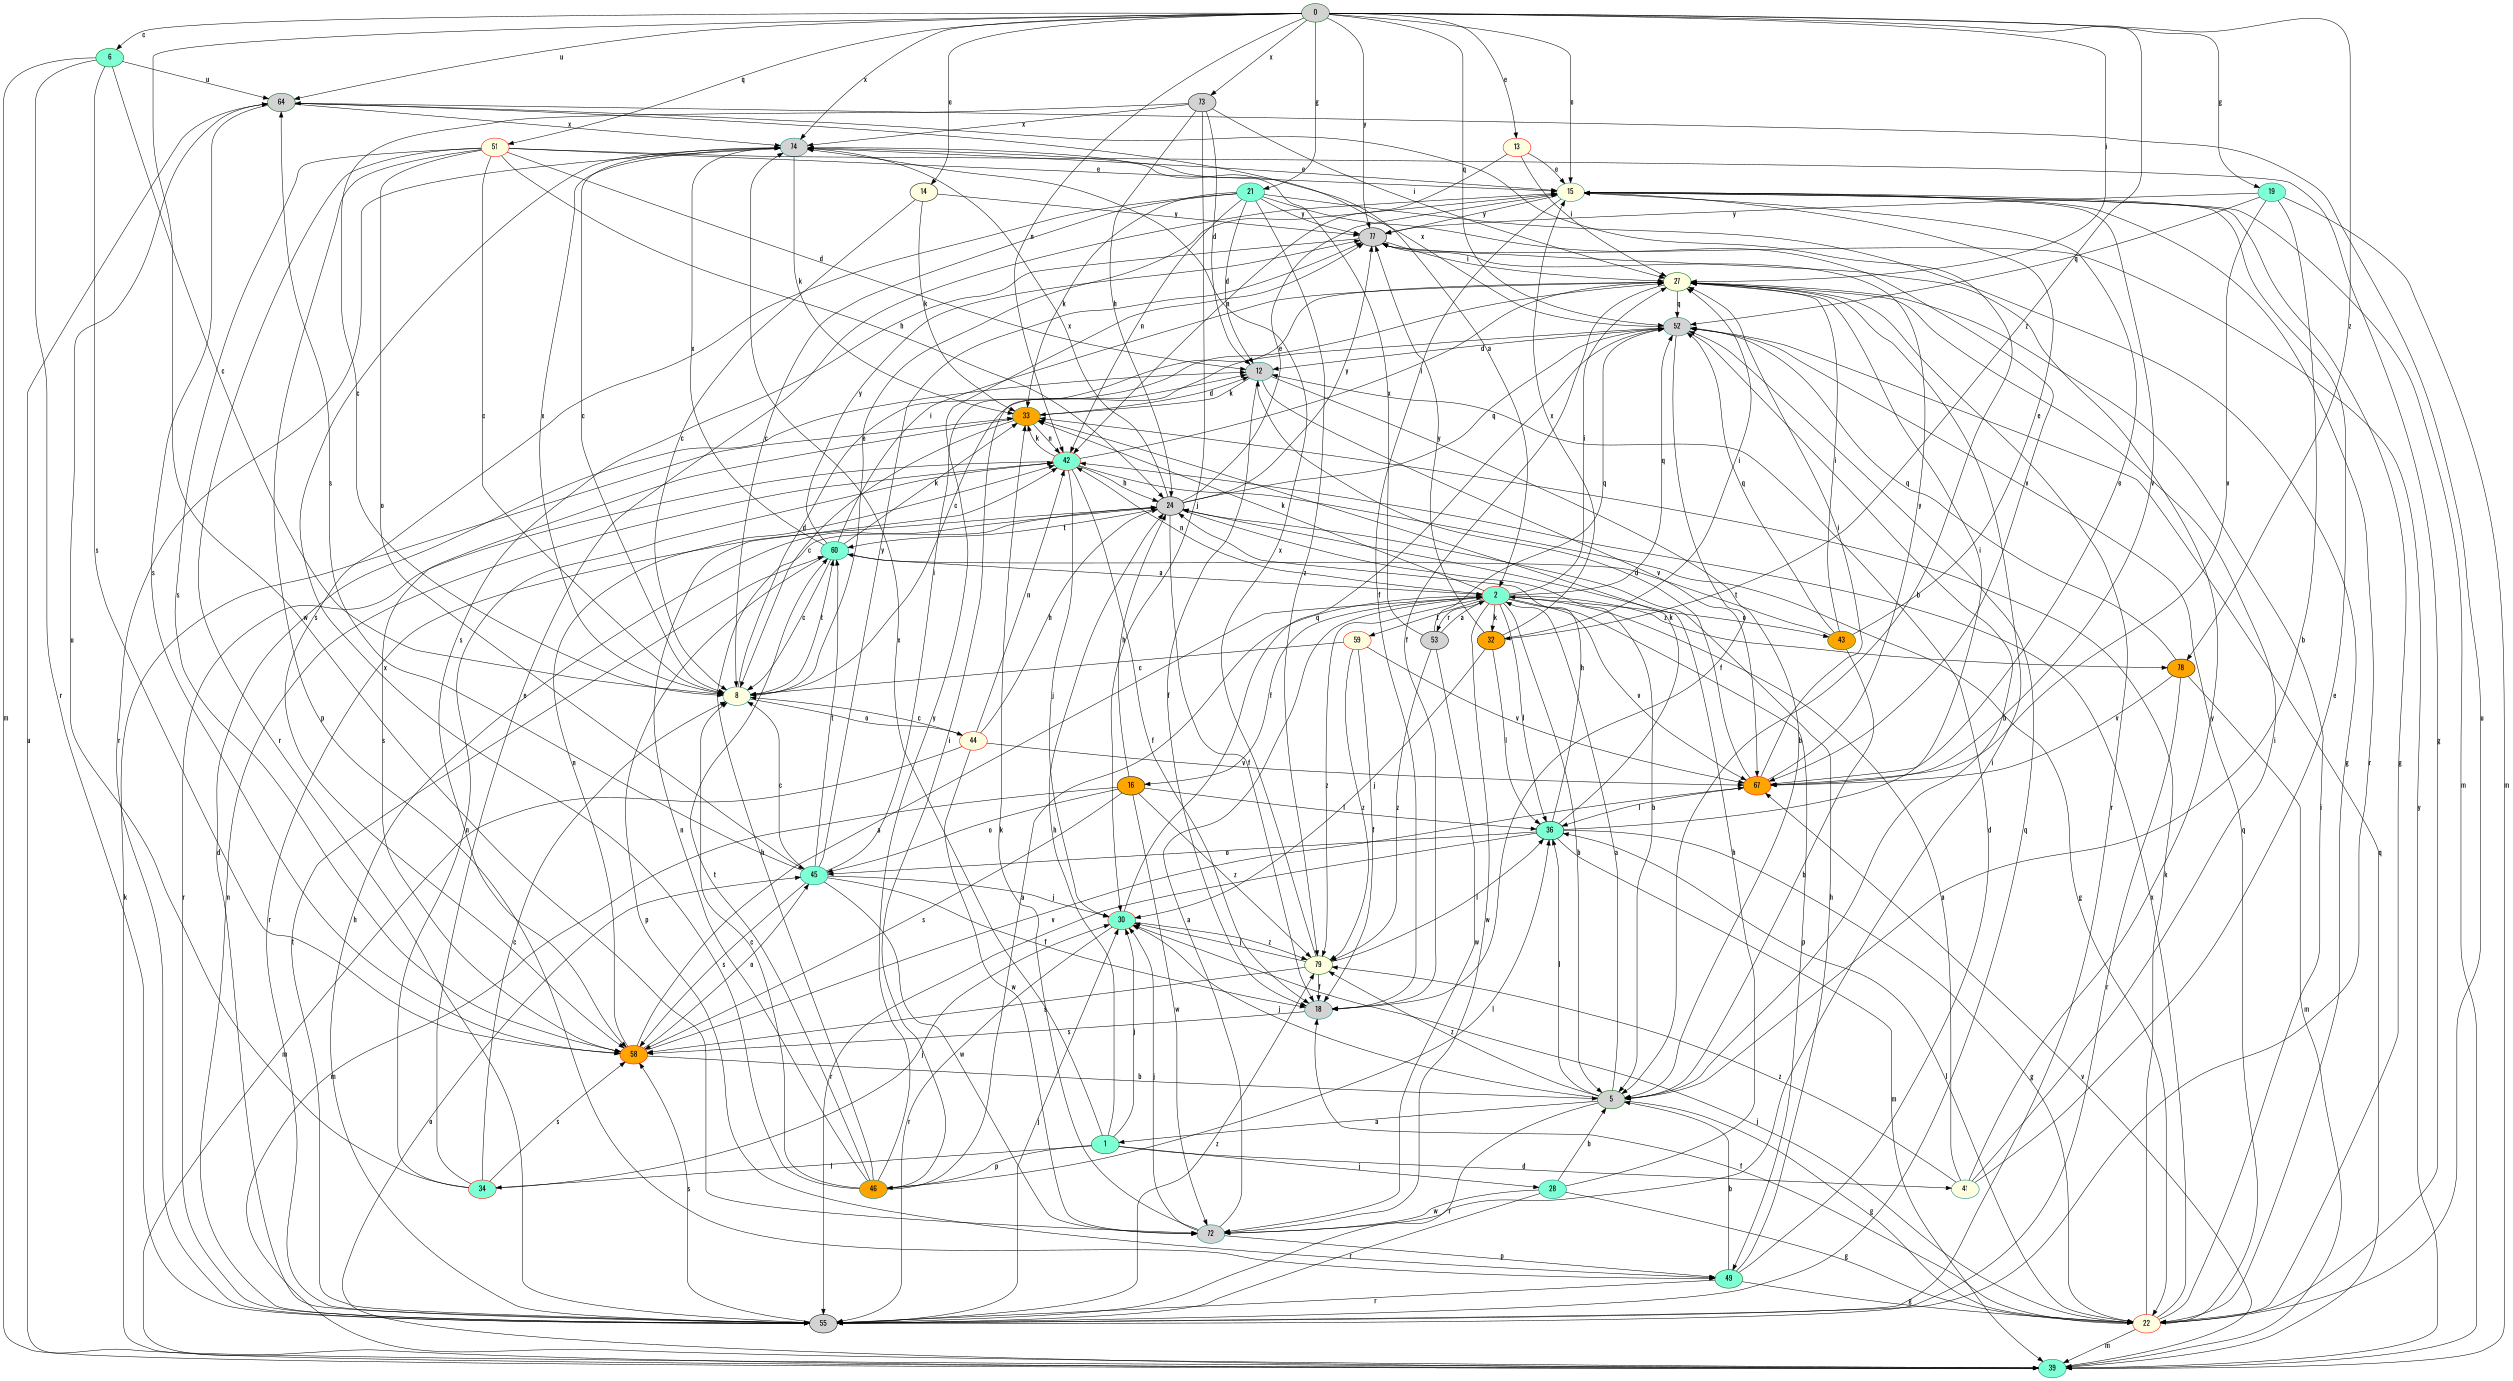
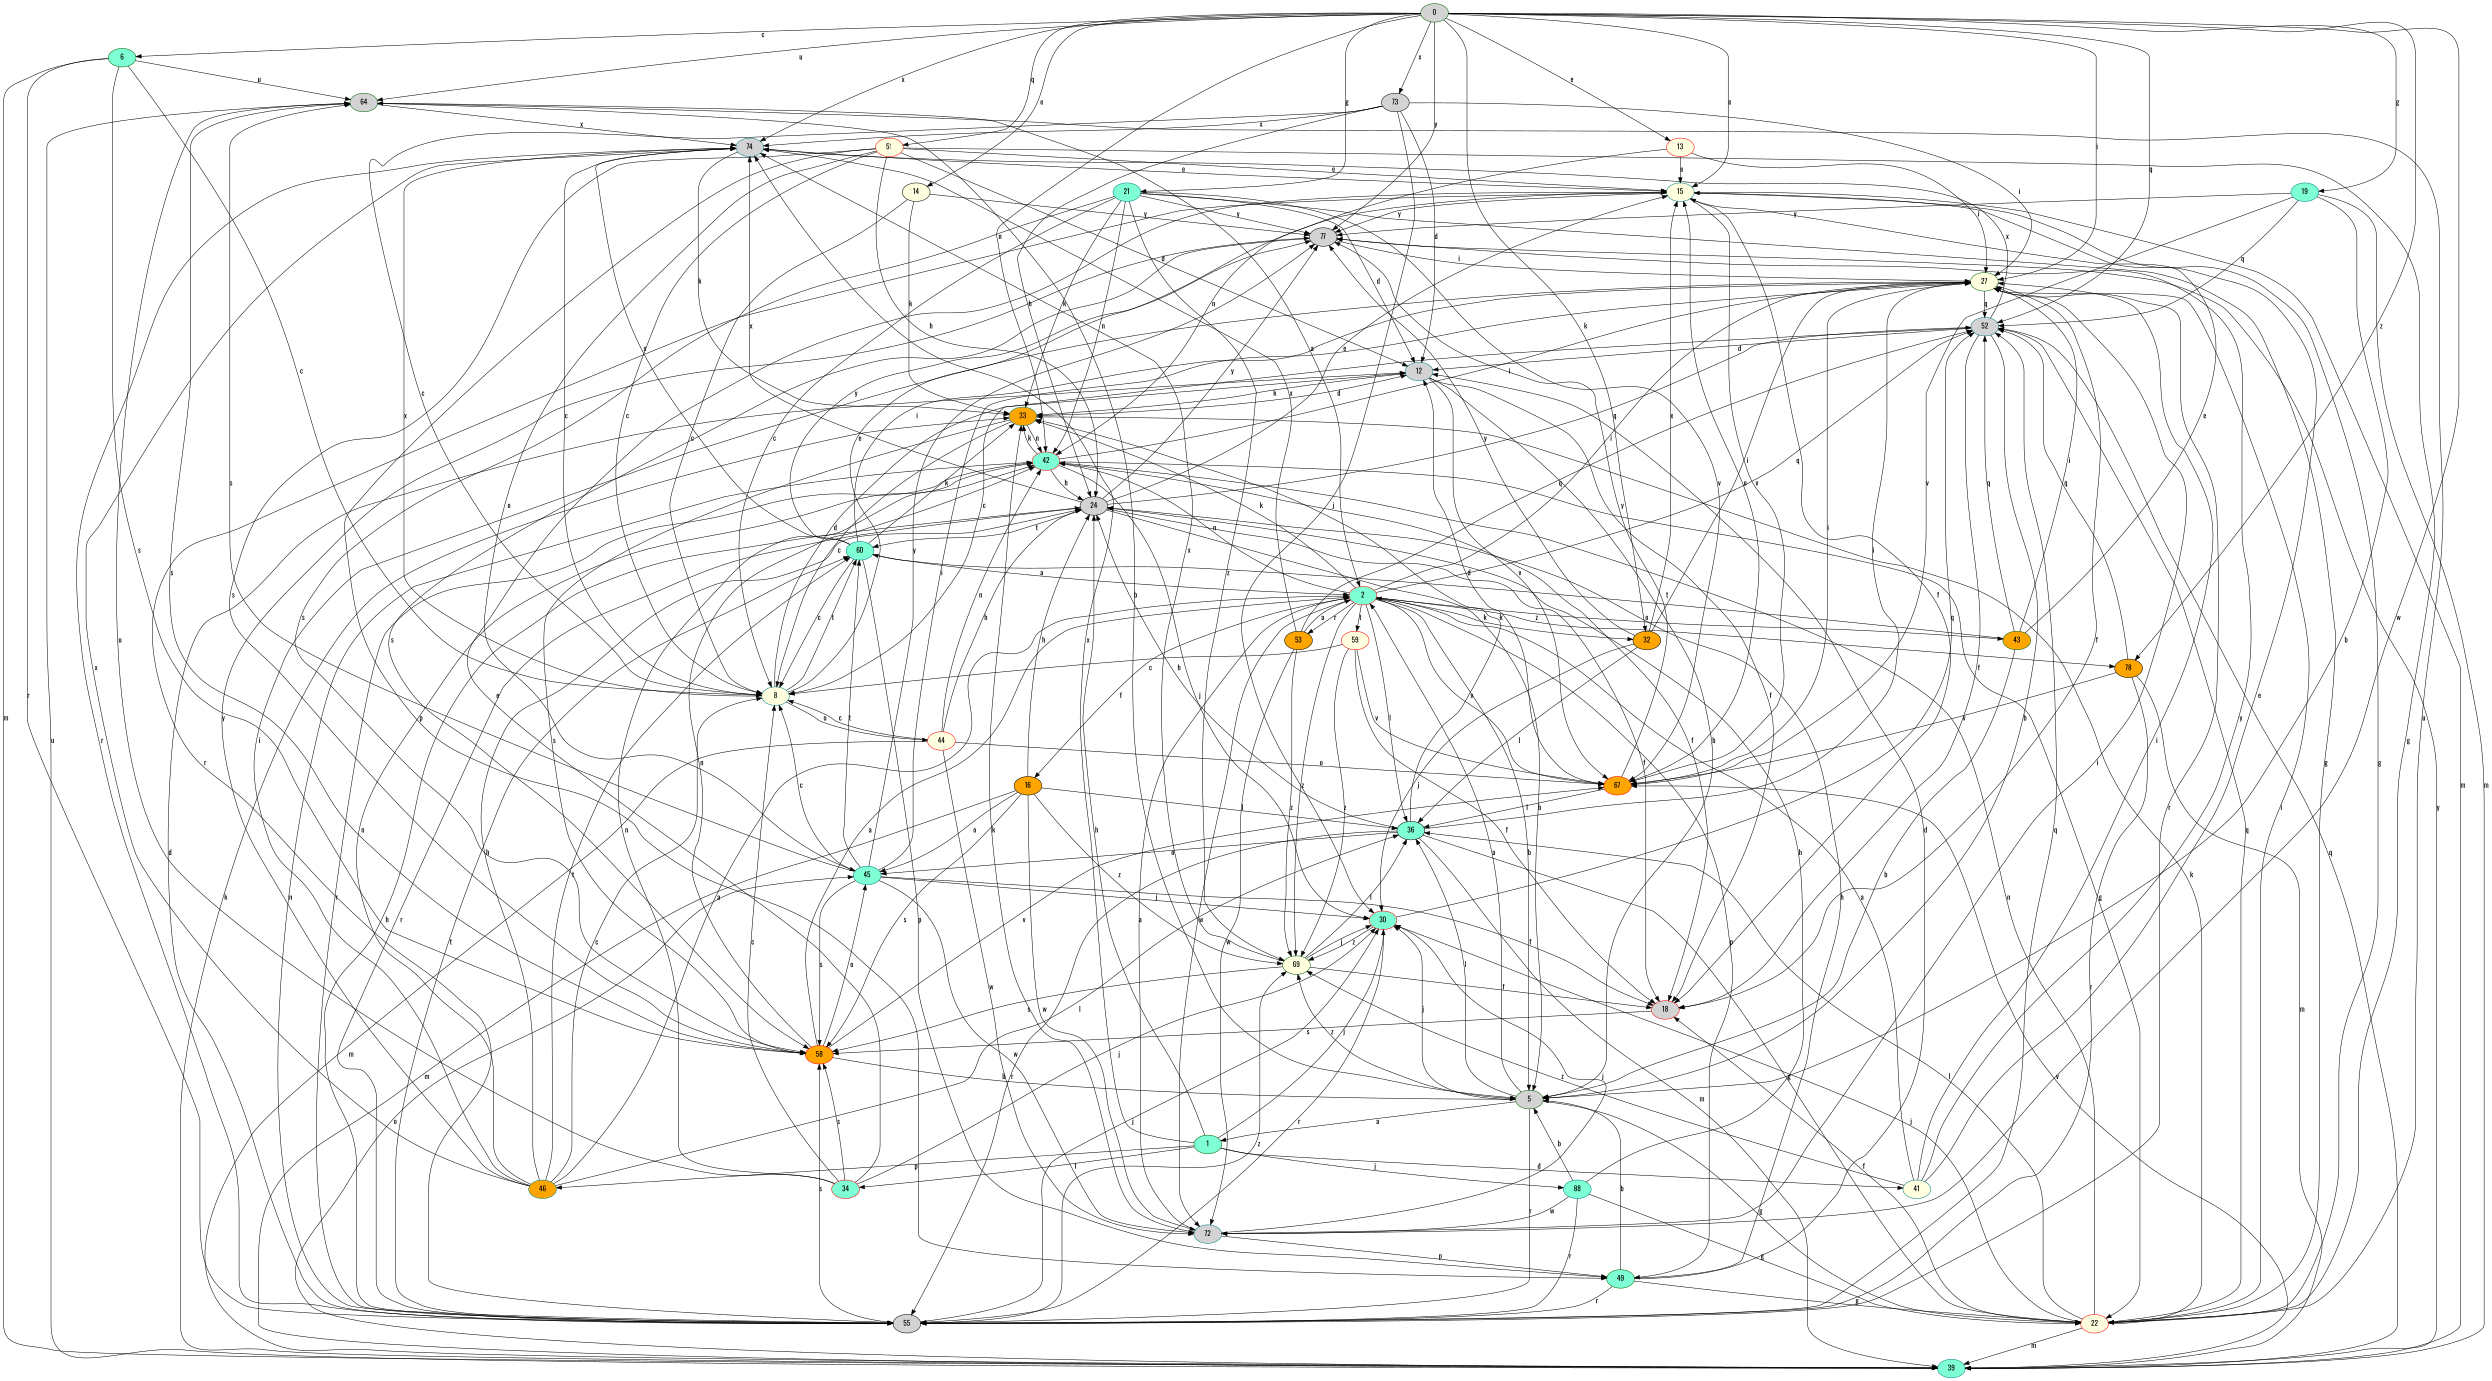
edge "0" -> "32": label "z" -> "k"
node "53": fillcolor lightgrey -> orange
edge "44" -> "67": label "v" -> "o"
edge "51" -> "55": removed, label "r"
edge "22" -> "42": label "x" -> "n"
node "79": label "79" -> "69"
node "18": color teal -> red
node "28": label "28" -> "88"
